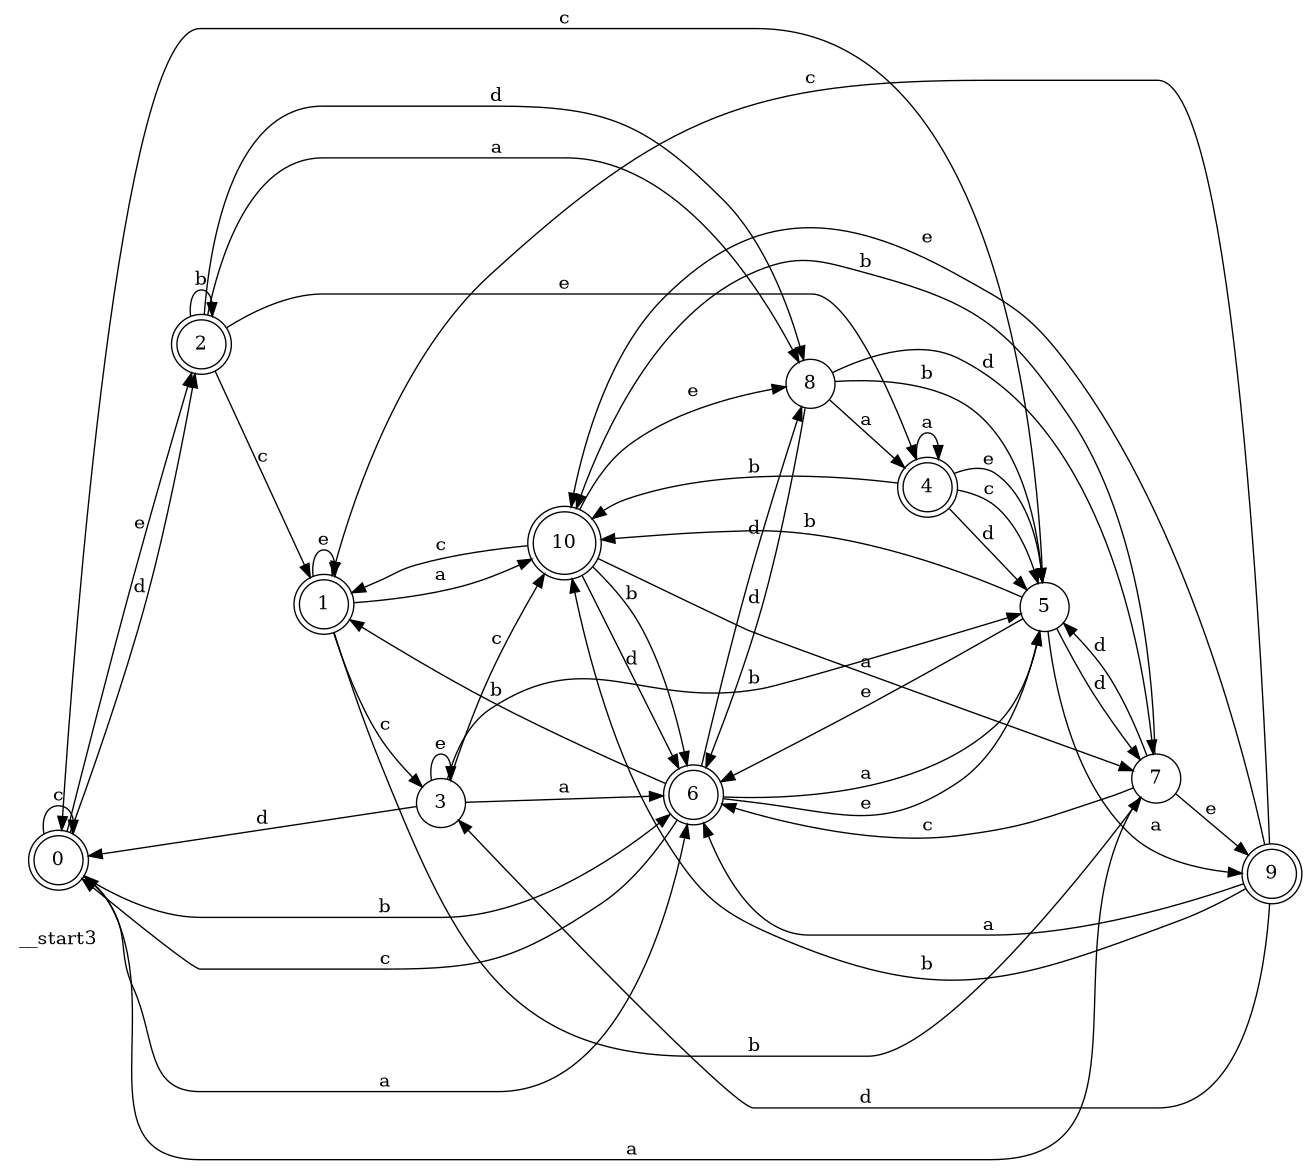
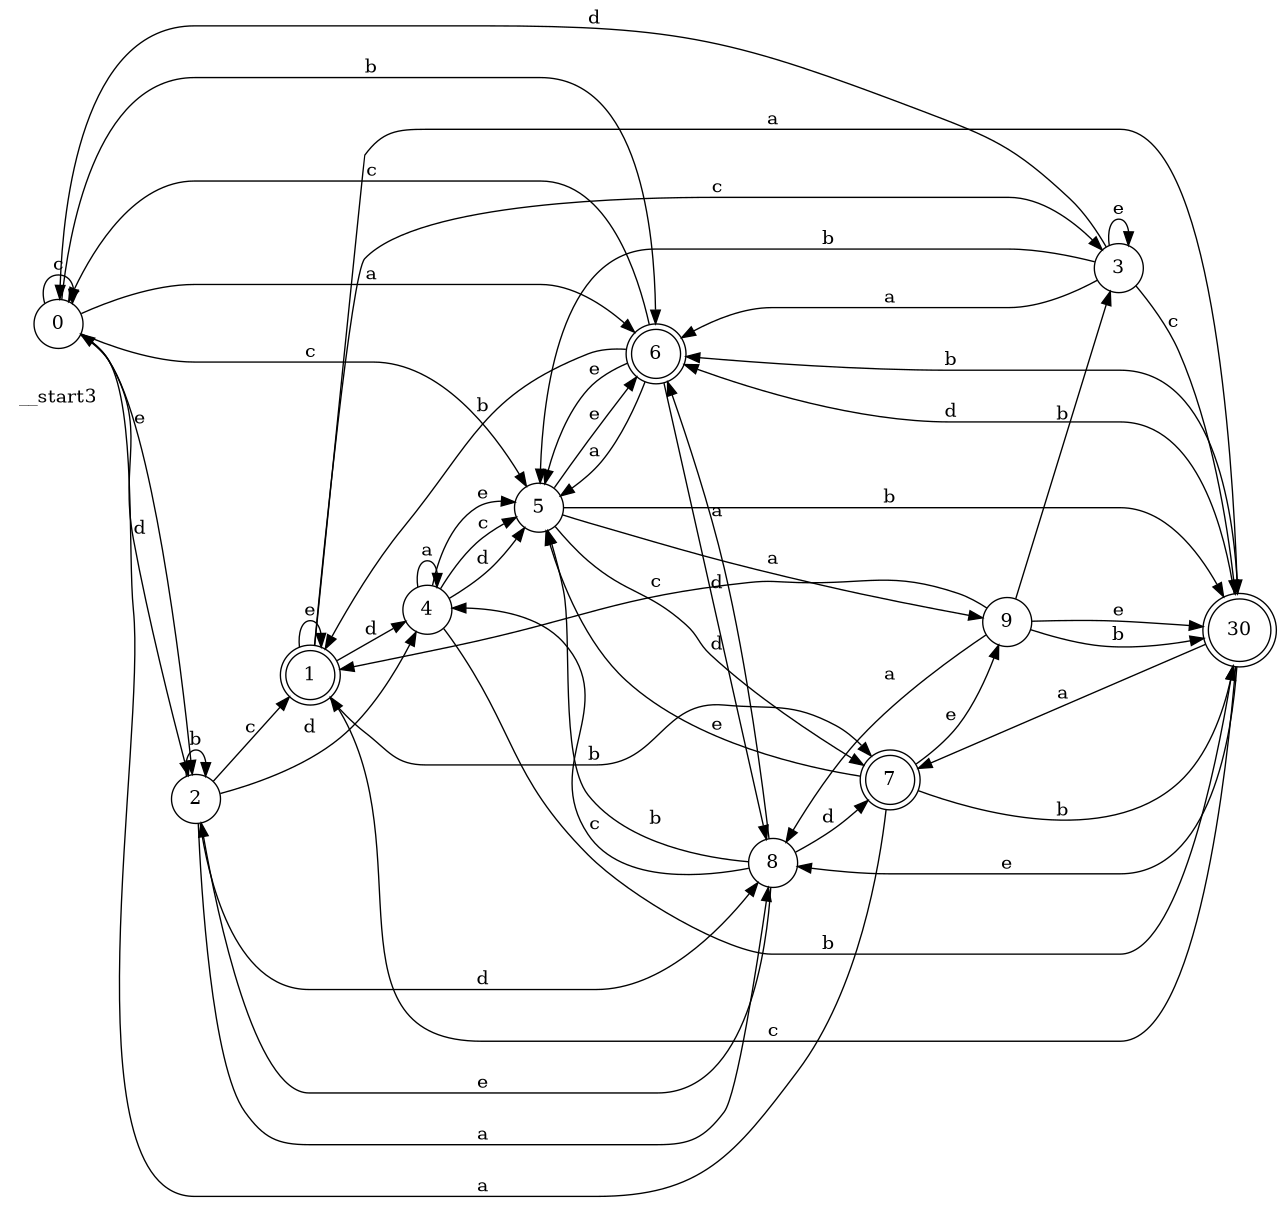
edge "5" -> "0": reversed
edge "2" -> "4": label "e" -> "d"
node "2": shape doublecircle -> circle
edge "8" -> "4": label "a" -> "c"
node "4": shape doublecircle -> circle
node "10": label "10" -> "30"
edge "8" -> "6": label "d" -> "a"
edge "1" -> "4": added, label "d"
edge "7" -> "5": label "d" -> "e"
node "7": shape circle -> doublecircle
edge "7" -> "6": removed, label "c"
node "0": shape doublecircle -> circle
node "9": shape doublecircle -> circle
edge "9" -> "6": now "9" -> "8"
edge "8" -> "2": added, label "e"
edge "9" -> "3": label "d" -> "b"
